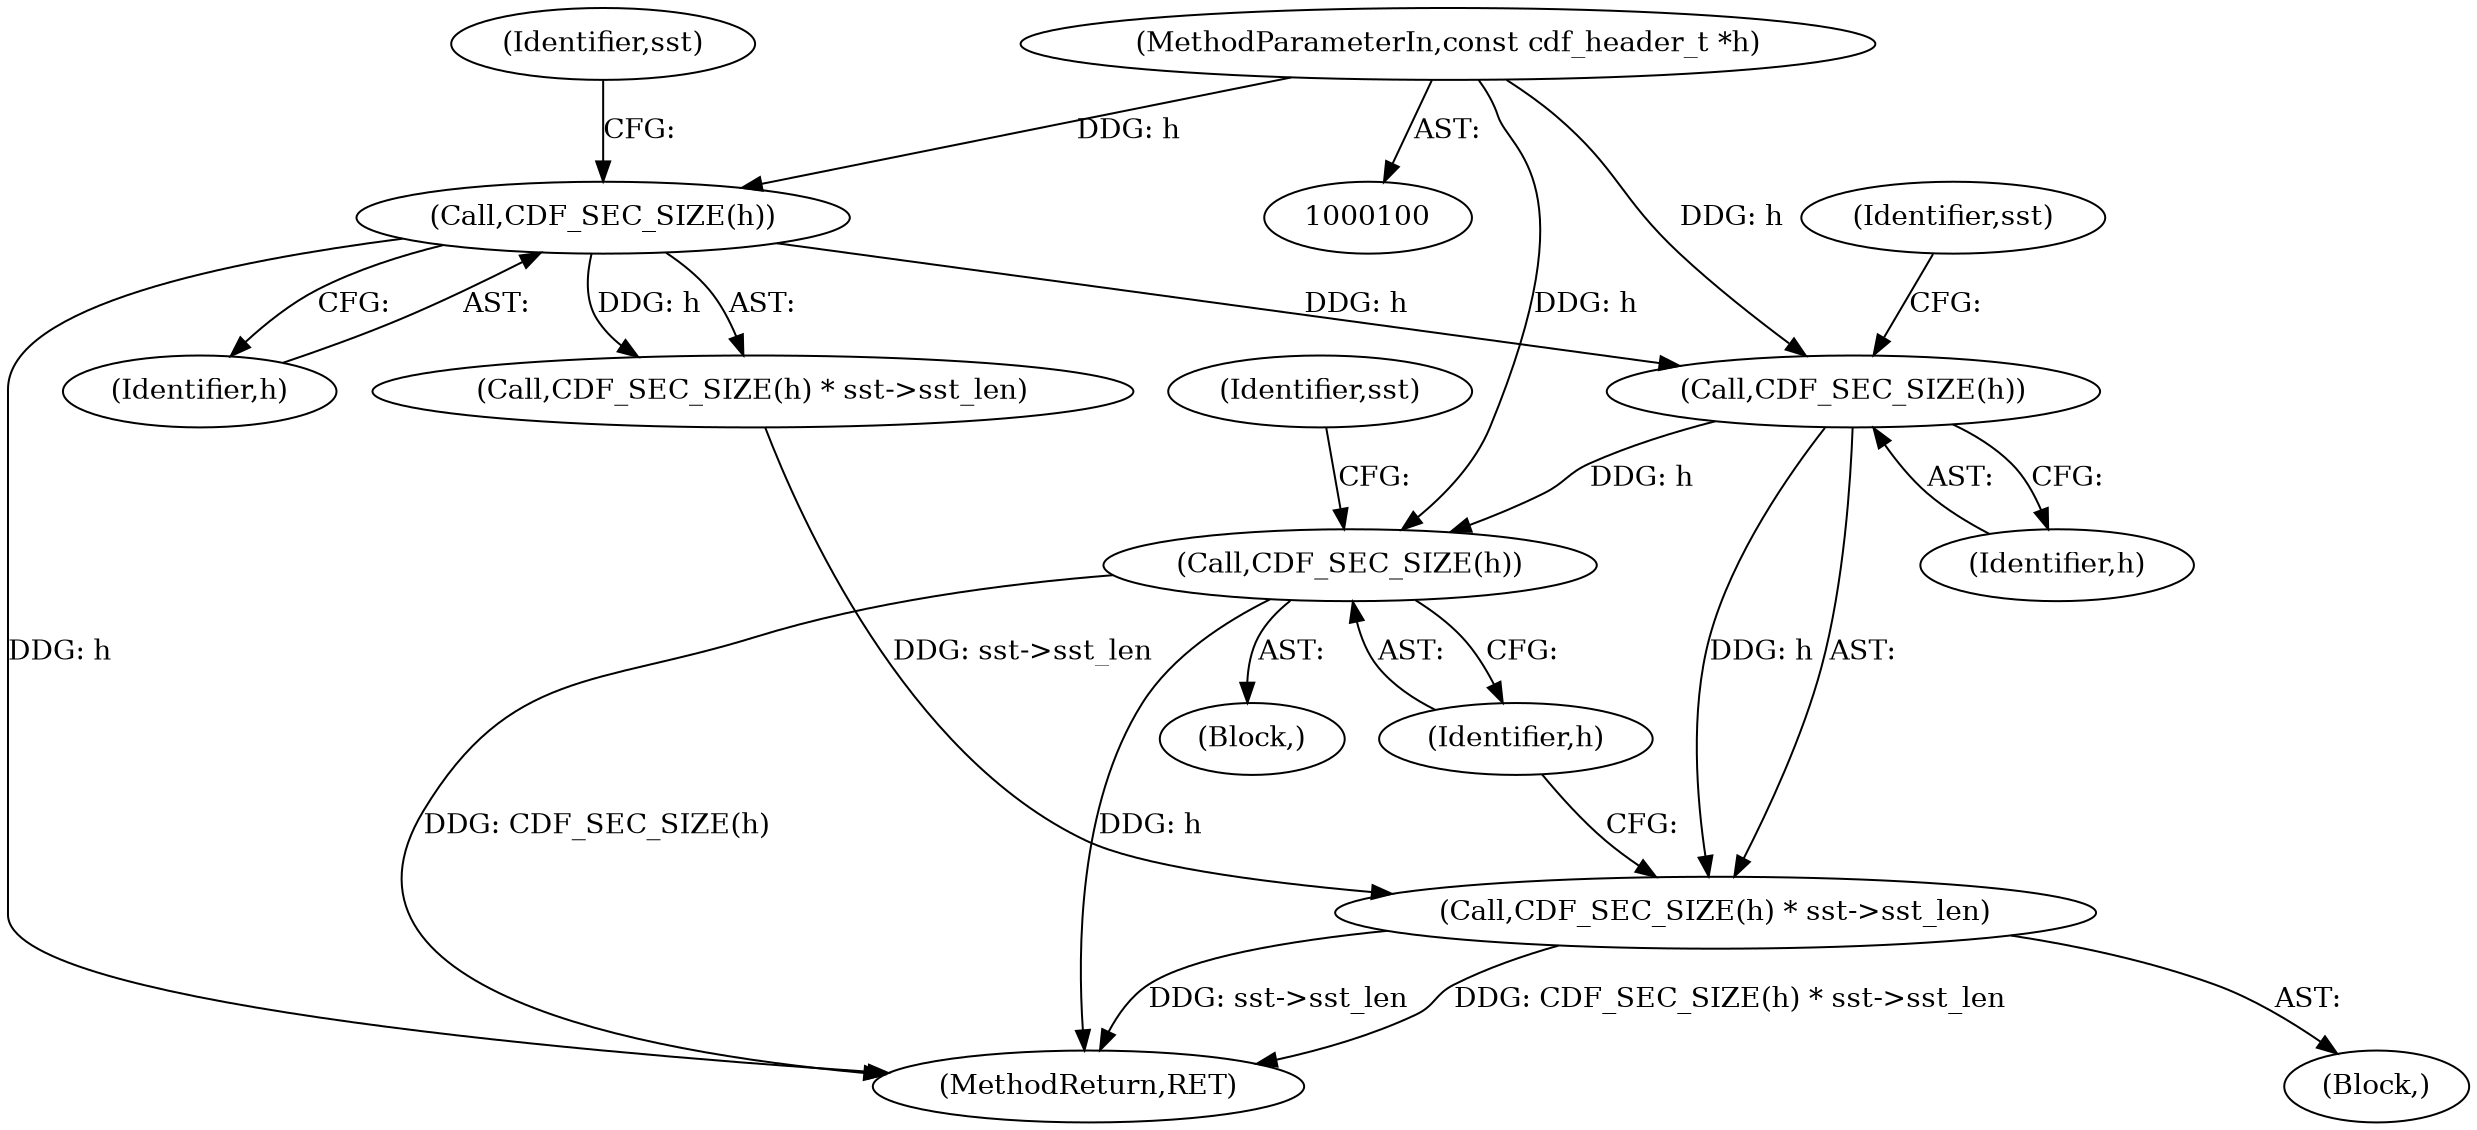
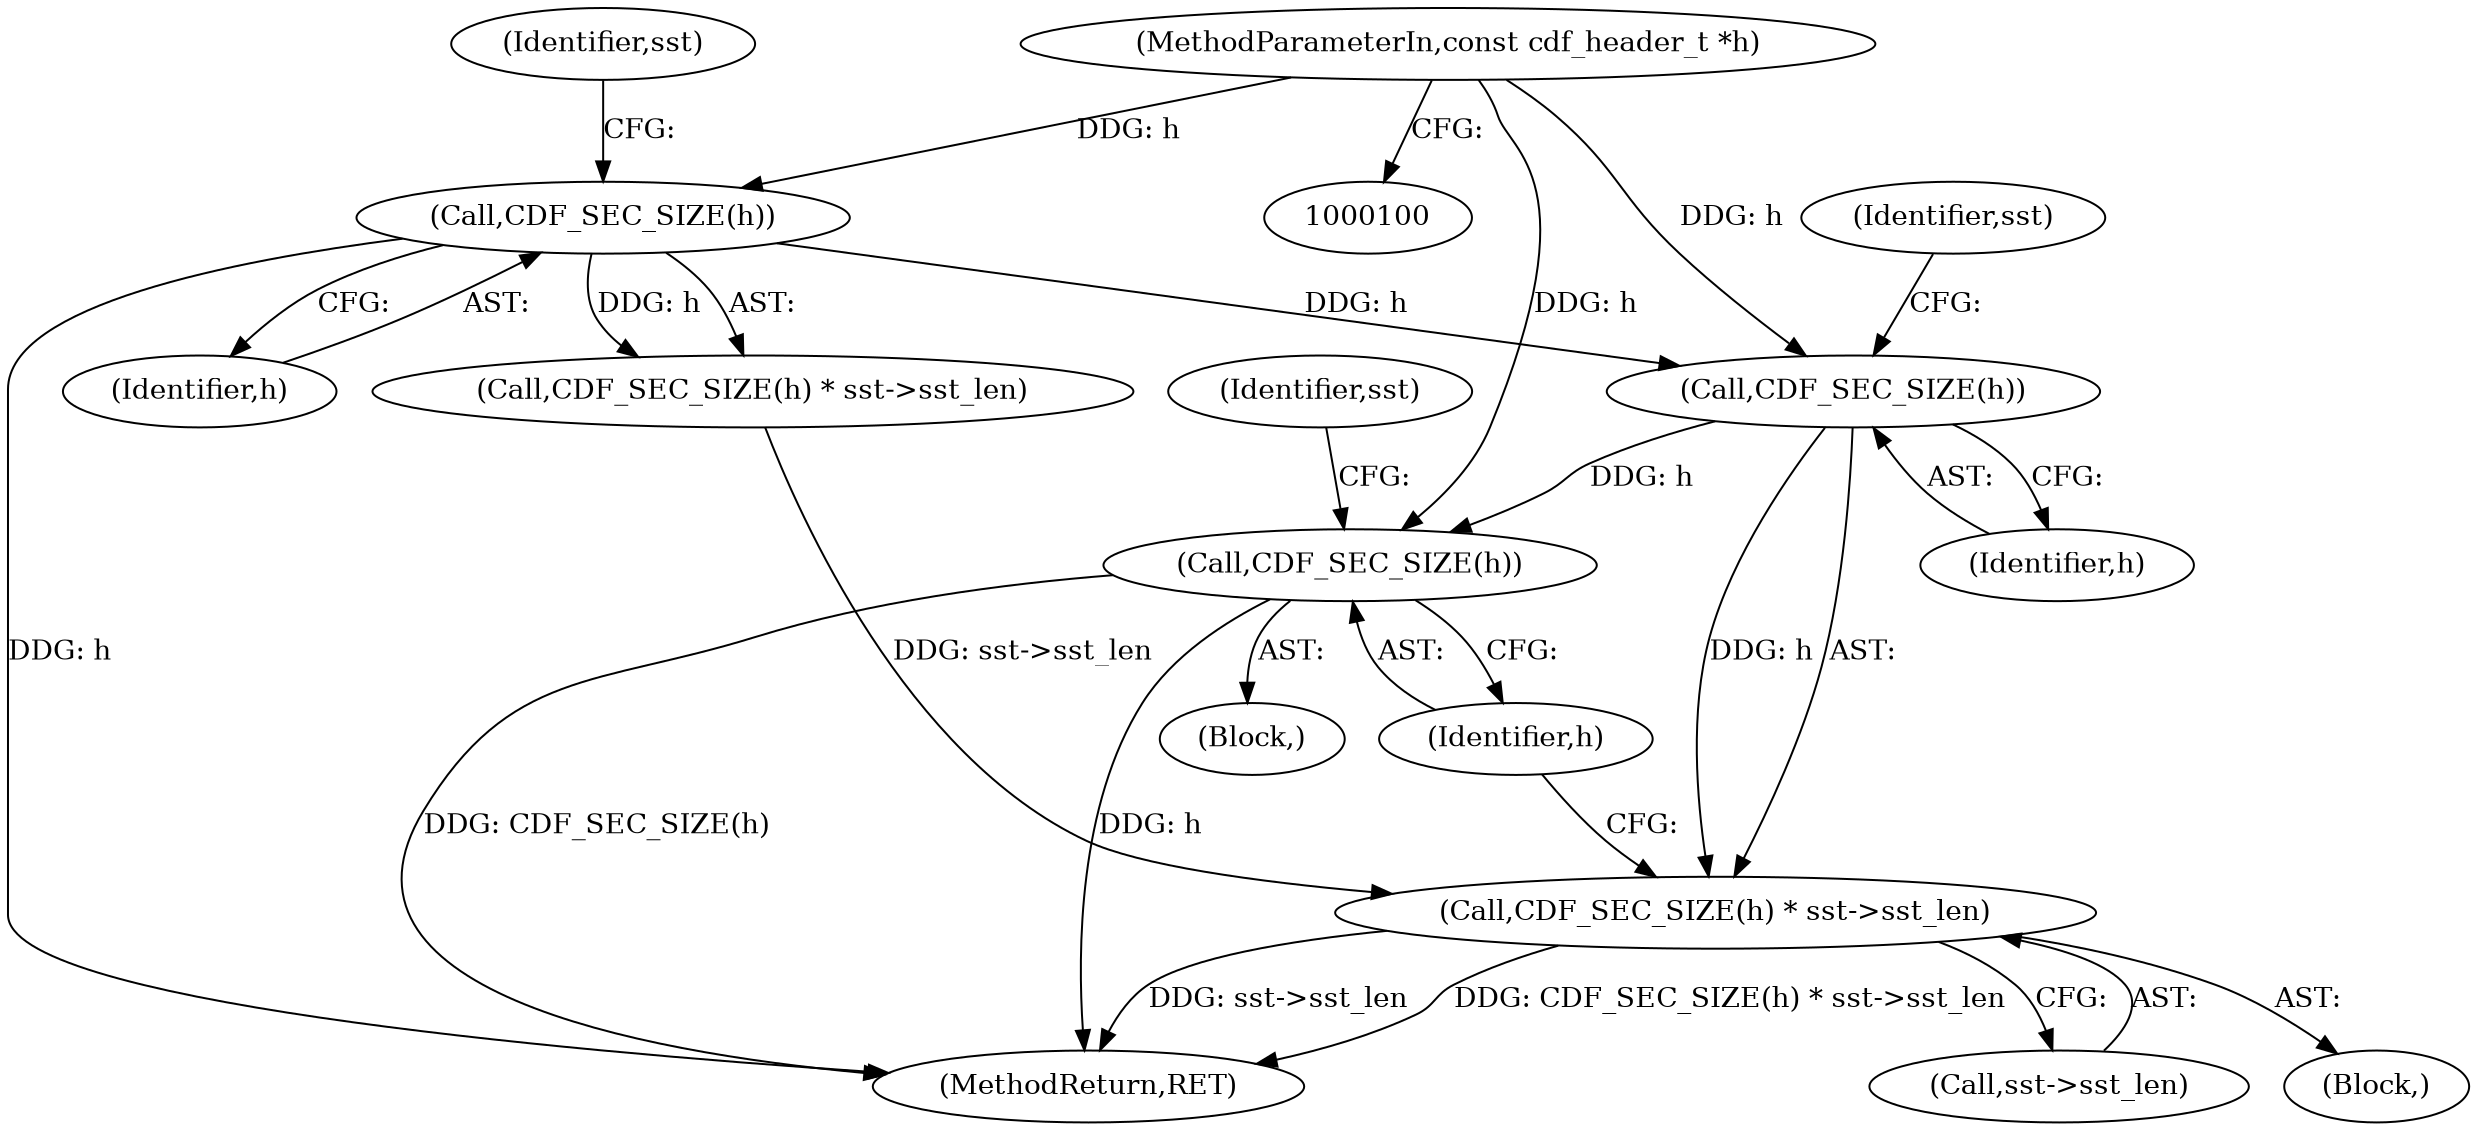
edge "(MethodParameterIn,const cdf_header_t *h)" -> "1000100": label "AST: " -> "CFG: "
node "(Call,sst->sst_len)": added
